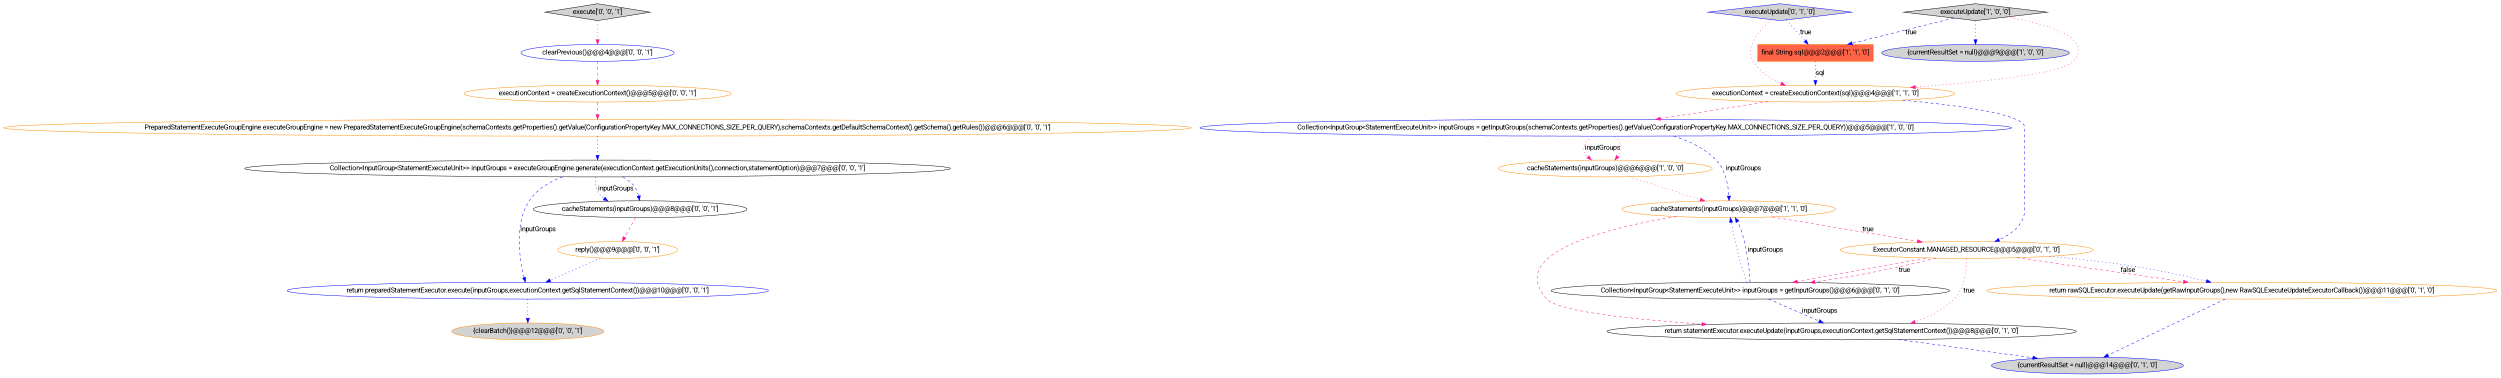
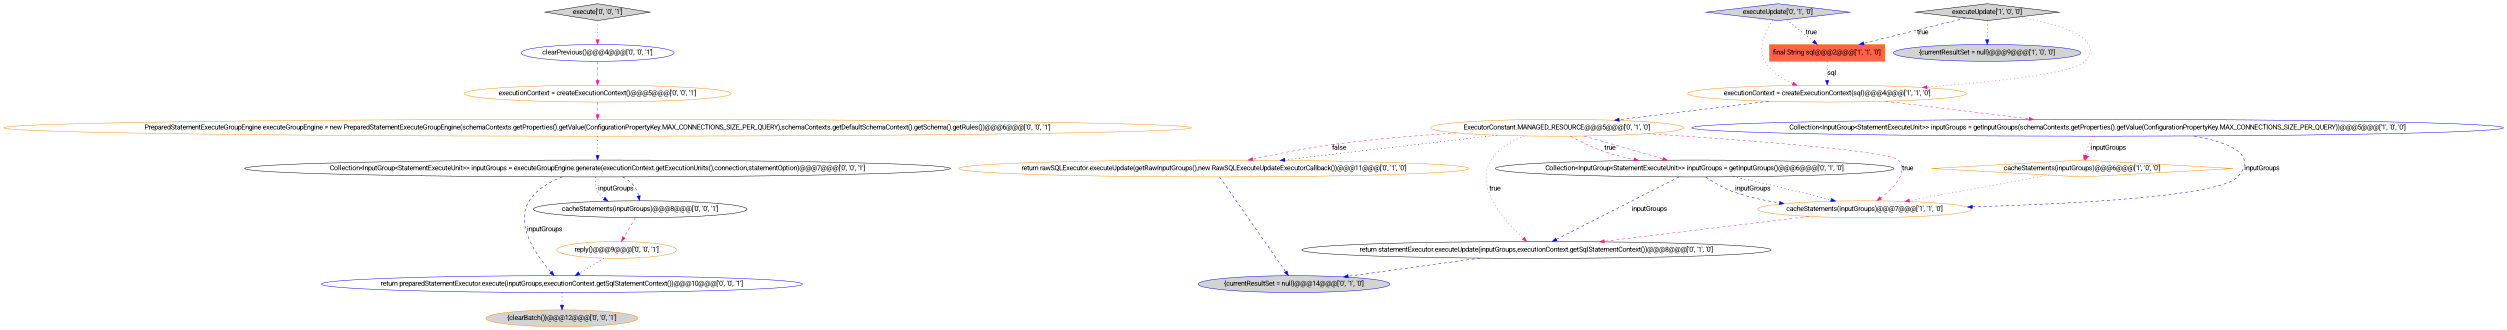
node "cacheStatements(inputGroups)@@@6@@@['1', '0', '0']": shape ellipse -> diamond
edge "cacheStatements(inputGroups)@@@7@@@['1', '1', '0']" -> "ExecutorConstant.MANAGED_RESOURCE@@@5@@@['0', '1', '0']": reversed
